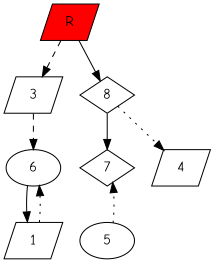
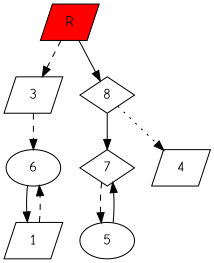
edge "7" -> "5": added
edge "5" -> "7": style dotted -> solid
edge "1" -> "6": style dotted -> dashed
